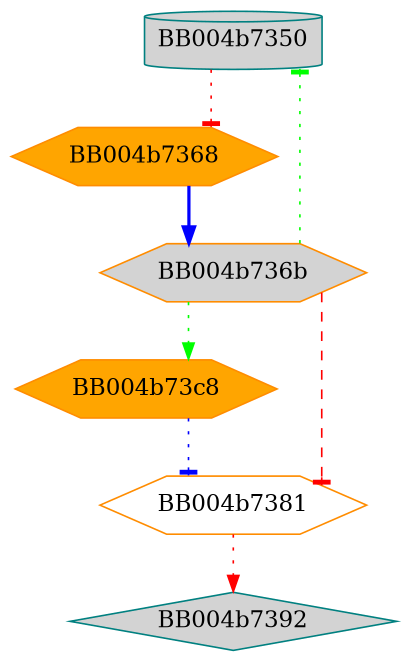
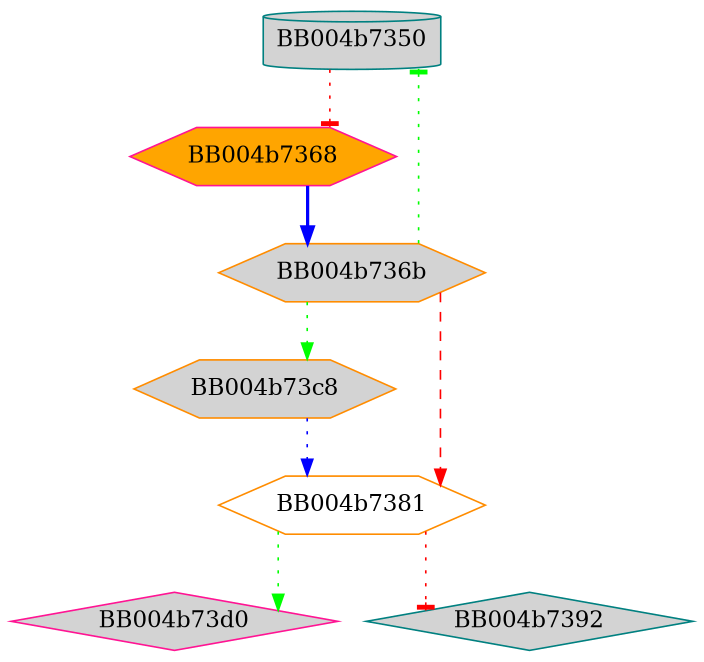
node "BB004b7368": color darkorange -> deeppink
edge "BB004b736b" -> "BB004b7381": arrowhead tee -> normal
node "BB004b73c8": fillcolor orange -> lightgrey
edge "BB004b73c8" -> "BB004b7381": arrowhead tee -> normal
edge "BB004b7381" -> "BB004b7392": arrowhead normal -> tee
node "BB004b73d0": added
